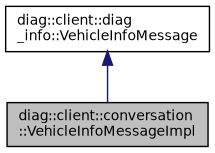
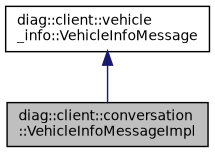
node "diag::client::diag _info::VehicleInfoMessage": label "diag::client::diag _info::VehicleInfoMessage" -> "diag::client::vehicle _info::VehicleInfoMessage"
